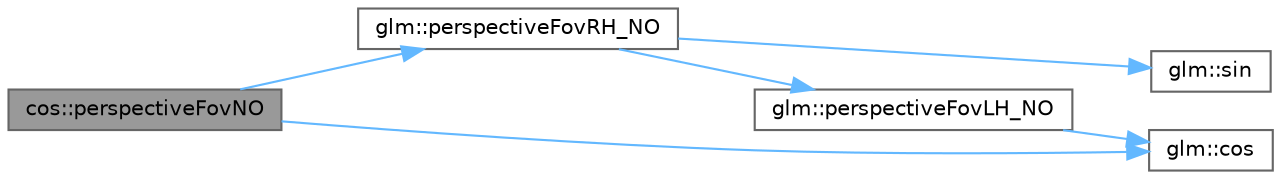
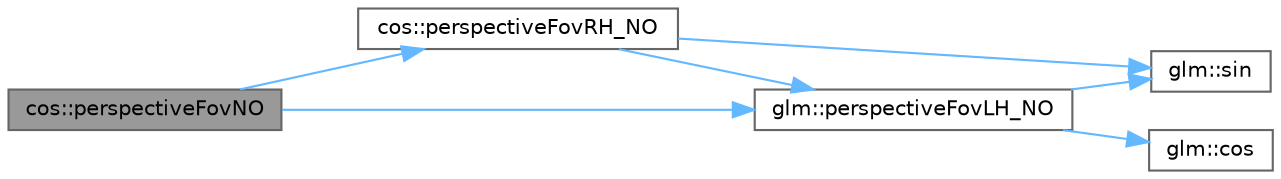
node "glm::perspectiveFovRH_NO": label "glm::perspectiveFovRH_NO" -> "cos::perspectiveFovRH_NO"
edge "glm::perspectiveFovLH_NO" -> "glm::sin": added
edge "cos::perspectiveFovNO" -> "glm::cos": now "cos::perspectiveFovNO" -> "glm::perspectiveFovLH_NO"
